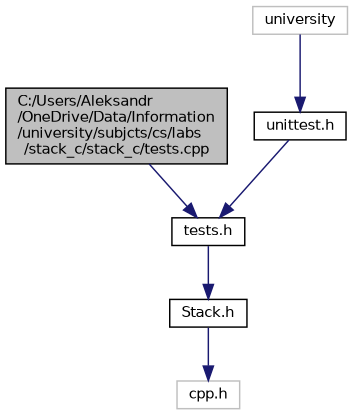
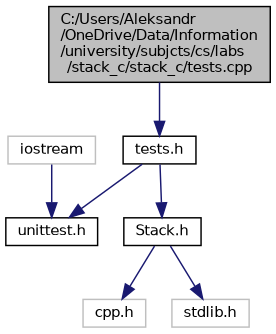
node "university": label "university" -> "iostream"
edge "unittest.h" -> "tests.h": reversed
node "stdlib.h": added
